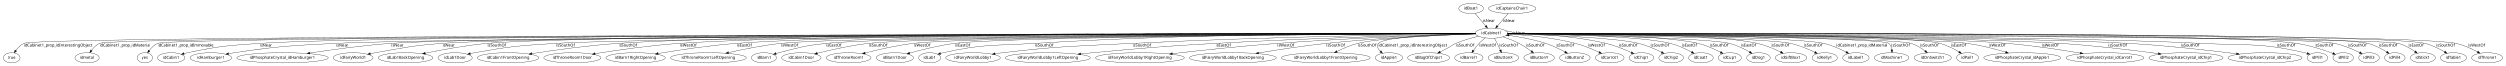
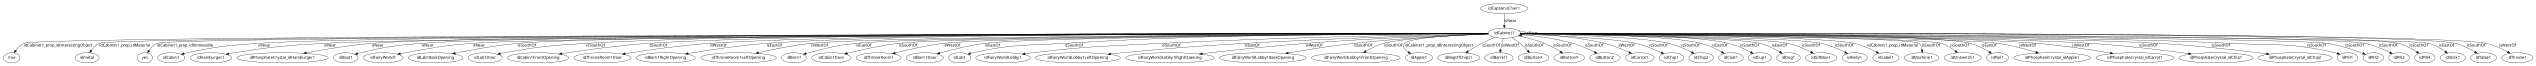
edge "idBoat1" -> "idCabinet1": reversed
